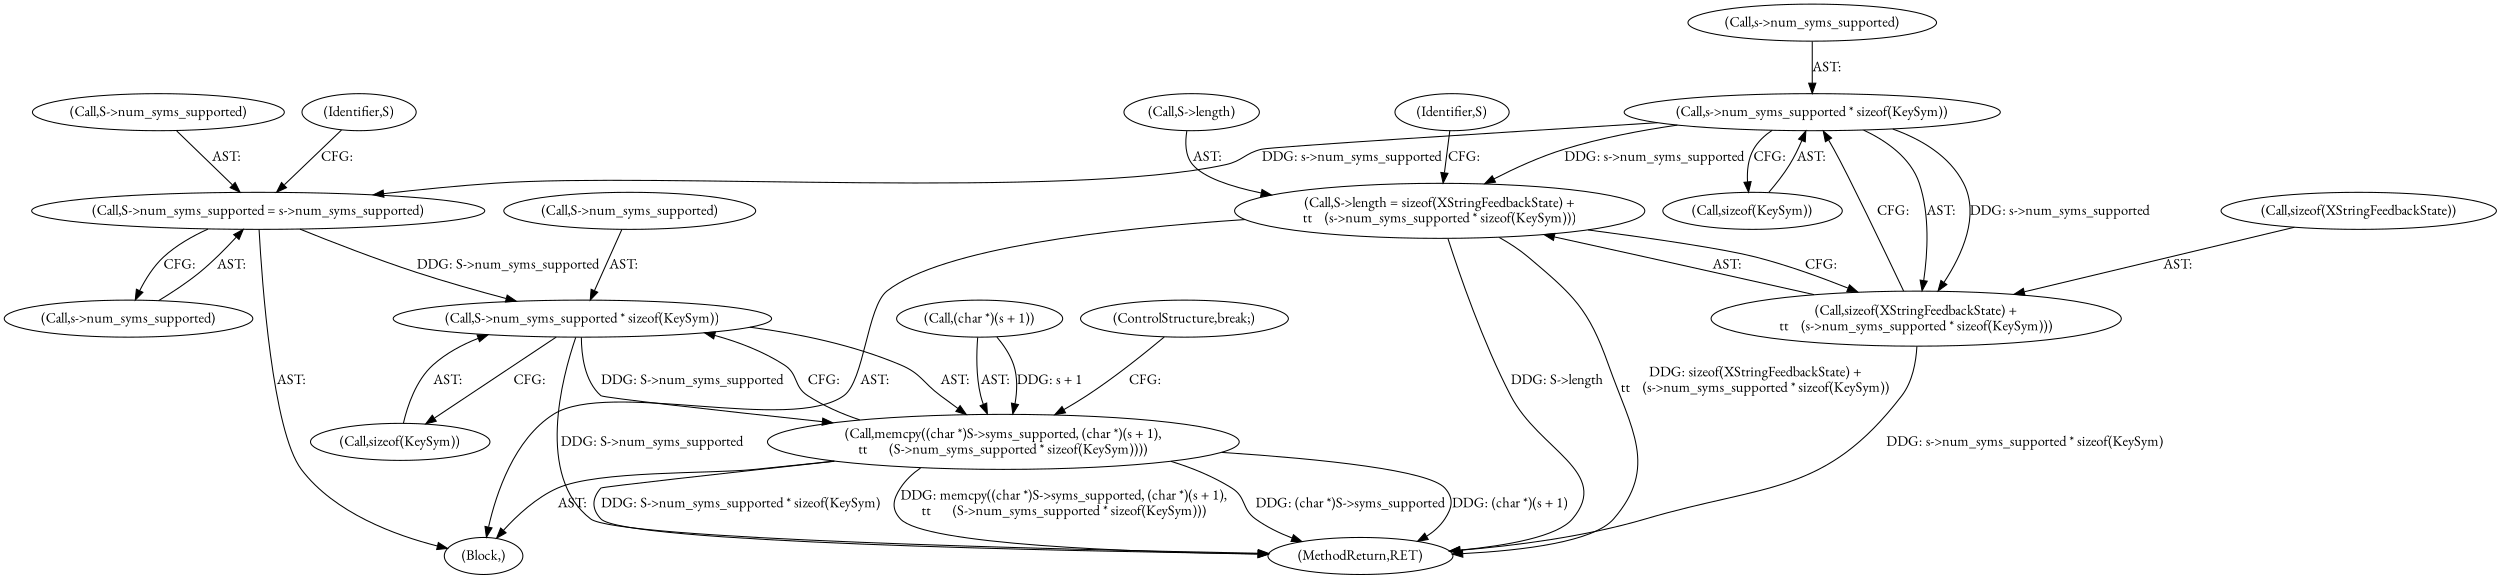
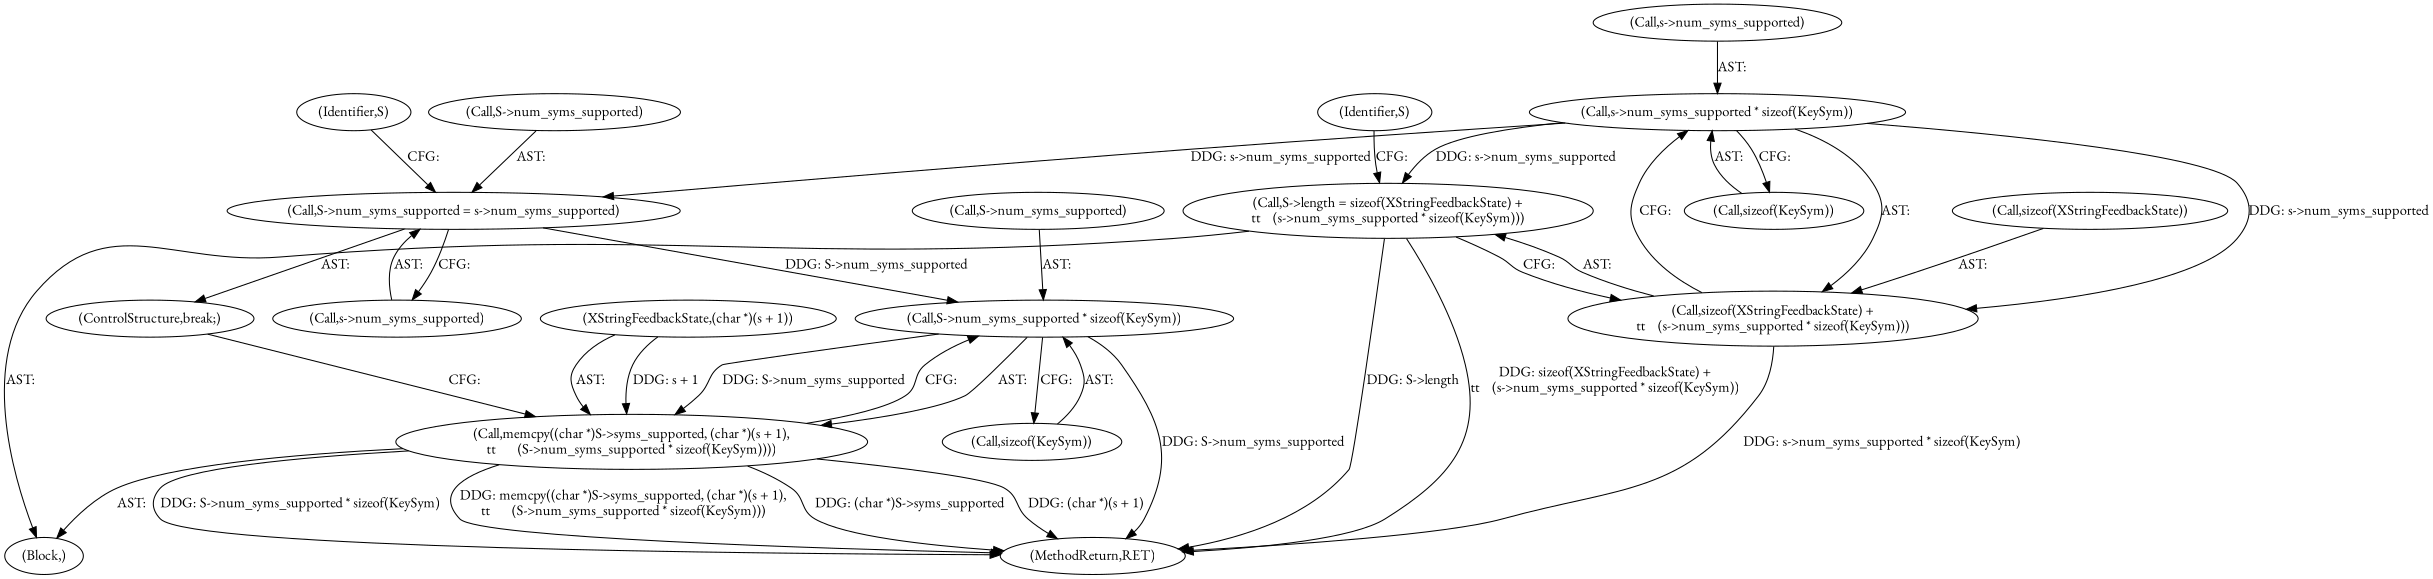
node "(Call,S->length)": removed
node "(Call,(char *)(s + 1))": label "(Call,(char *)(s + 1))" -> "(XStringFeedbackState,(char *)(s + 1))"
edge "(Call,S->num_syms_supported = s->num_syms_supported)" -> "(Block,)": now "(Call,S->num_syms_supported = s->num_syms_supported)" -> "(ControlStructure,break;)"
